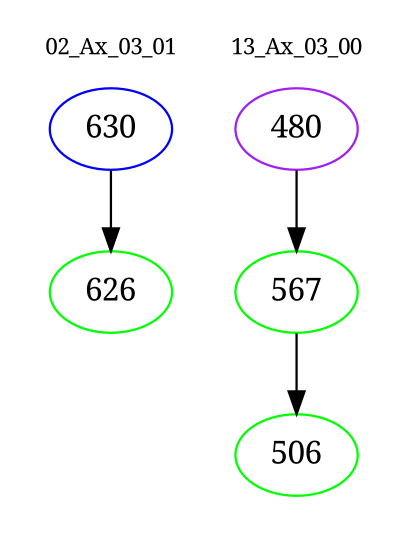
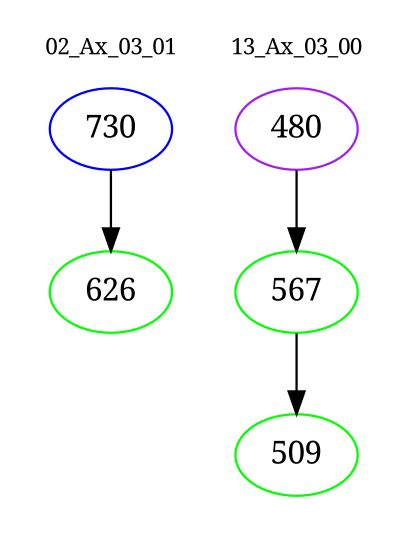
node "630": label "630" -> "730"
node "506": label "506" -> "509"
